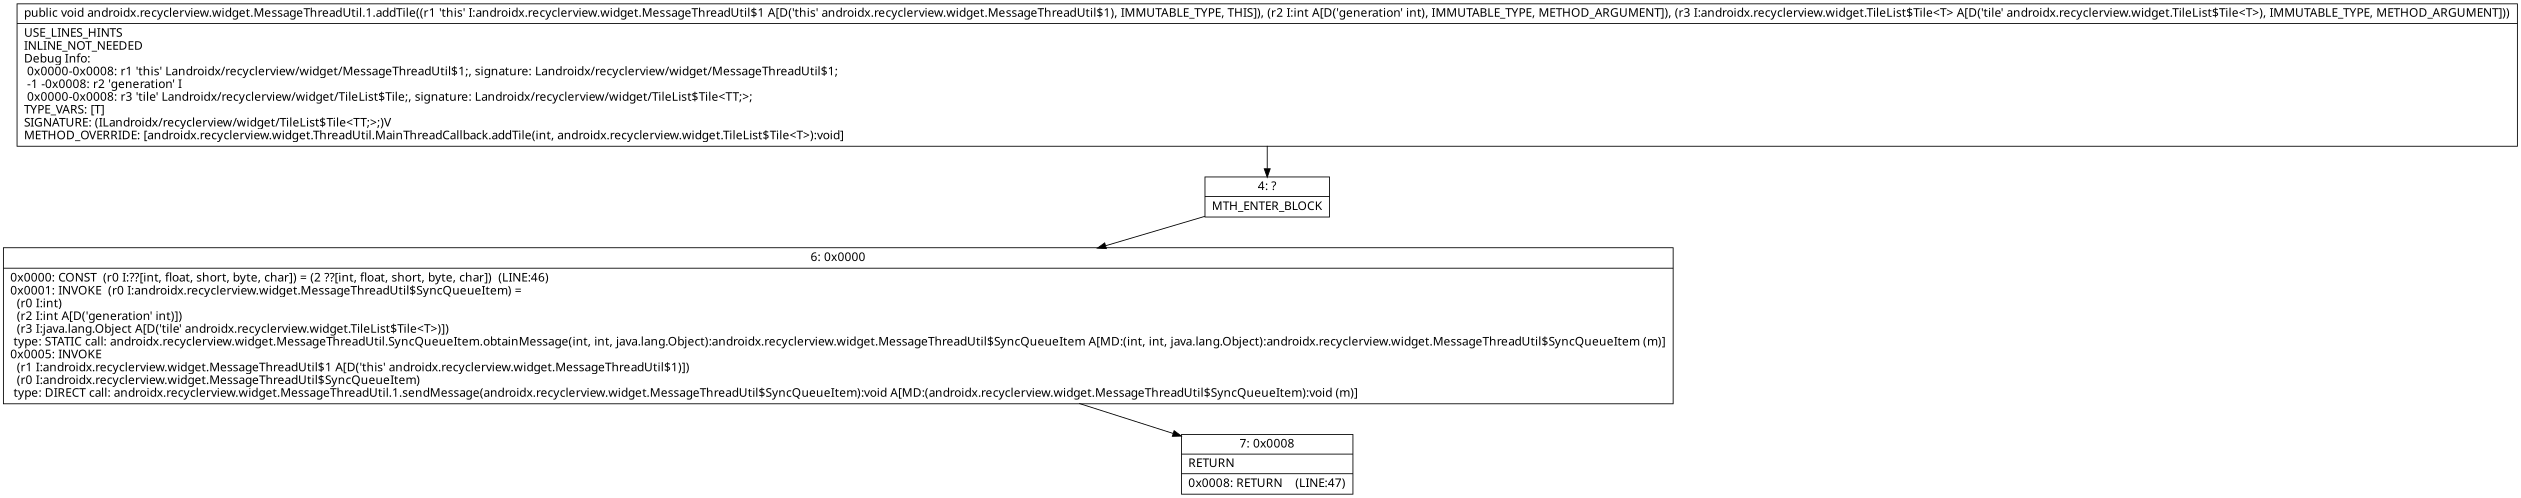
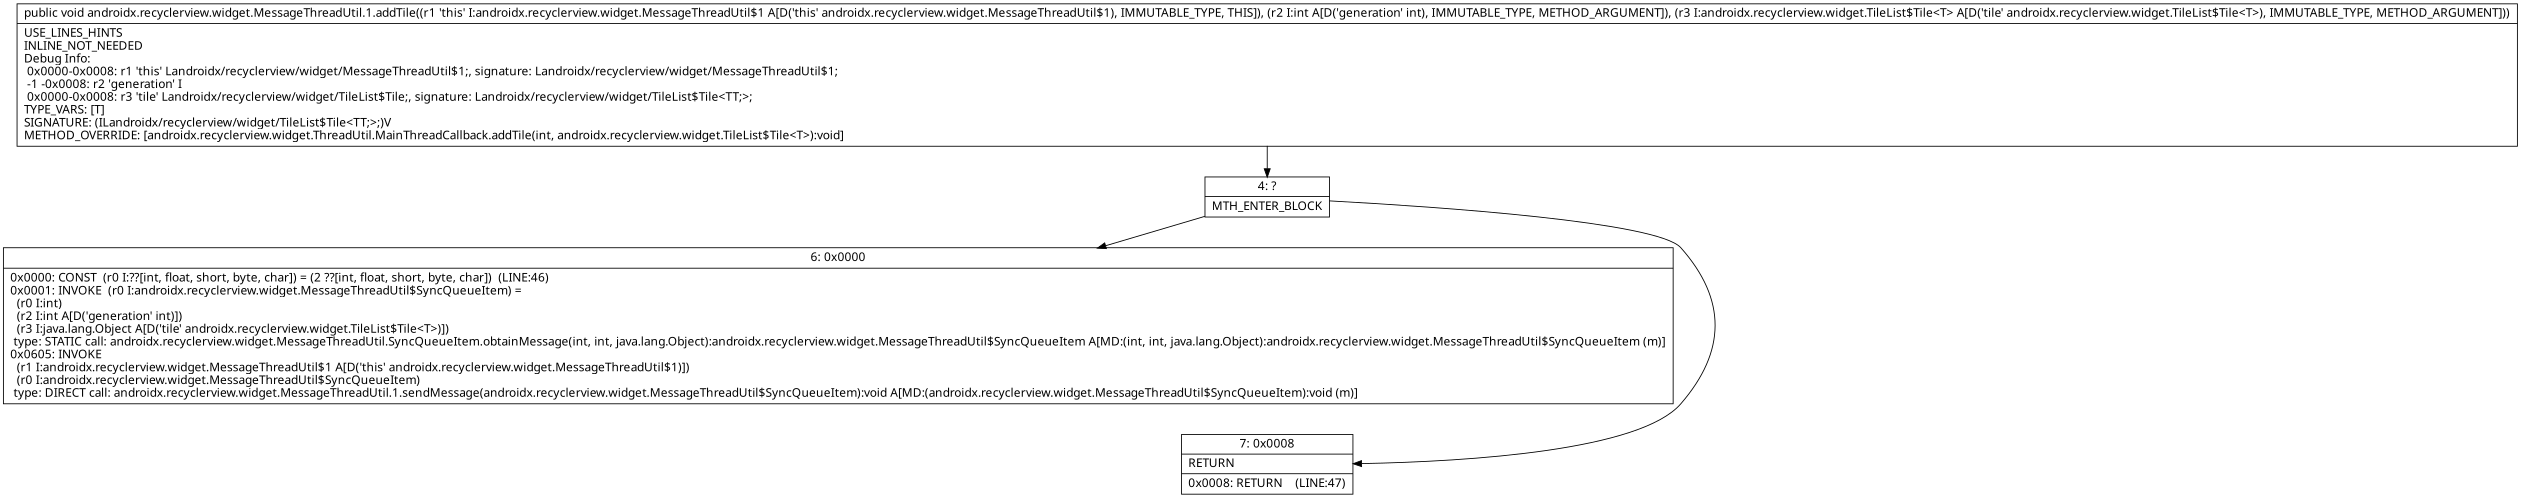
node "6: 0x0000": text "0x0005: INVOKE" -> "0x0605: INVOKE"
edge "6: 0x0000" -> "7: 0x0008": now "4: ?" -> "7: 0x0008"
